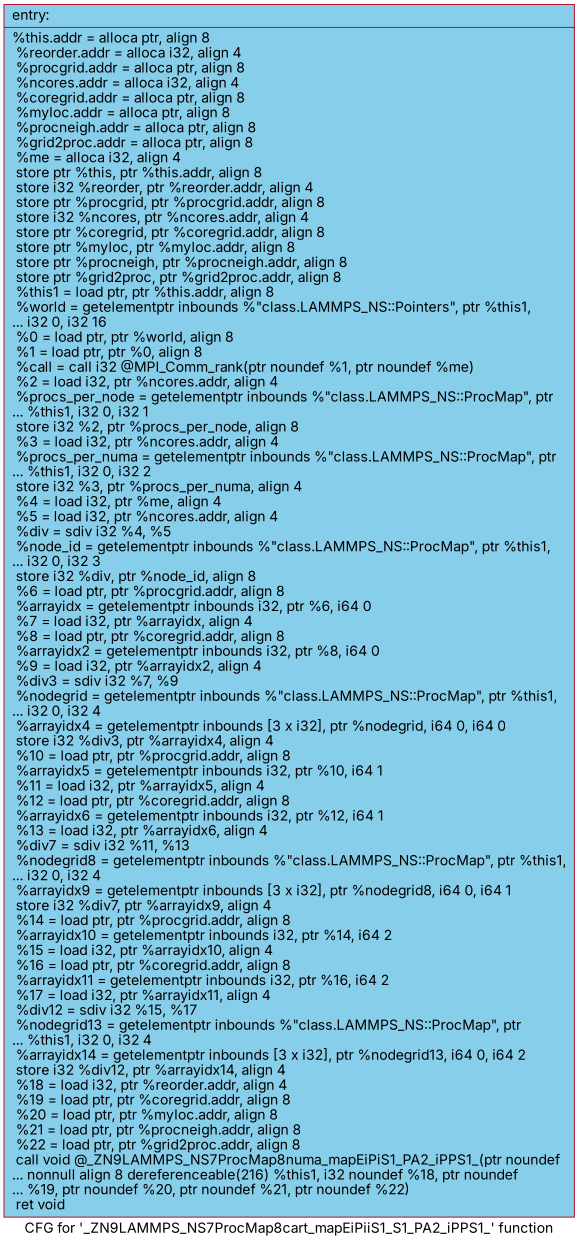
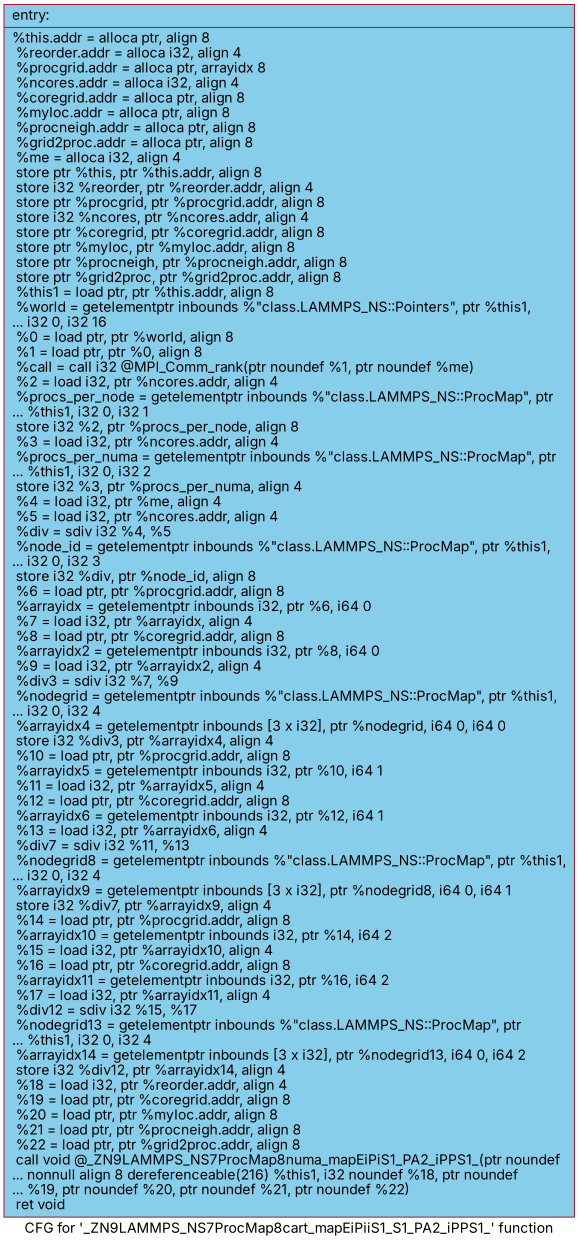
node "entry:": text "%procgrid.addr = alloca ptr, align 8" -> "%procgrid.addr = alloca ptr, arrayidx 8"
